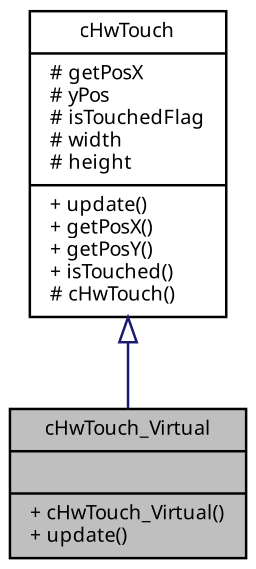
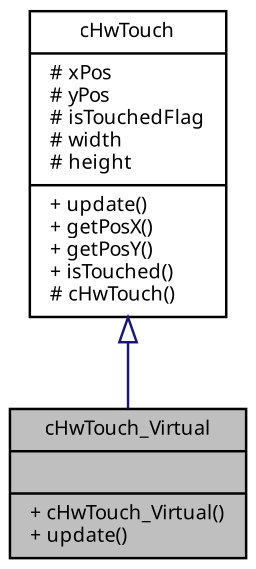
node "cHwTouch": text "# getPosX" -> "# xPos"
